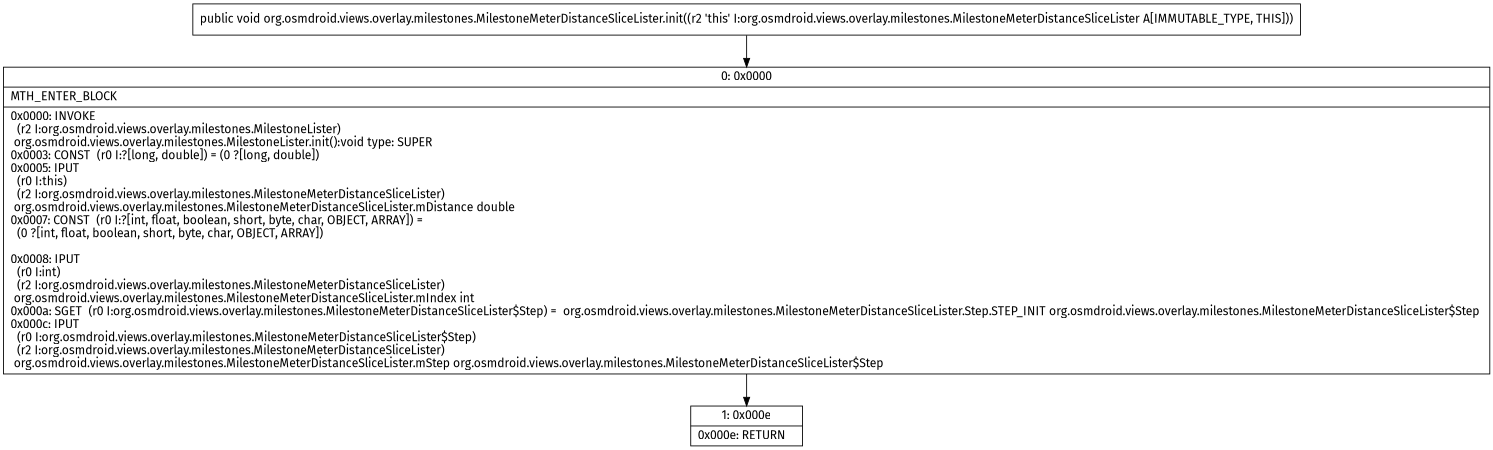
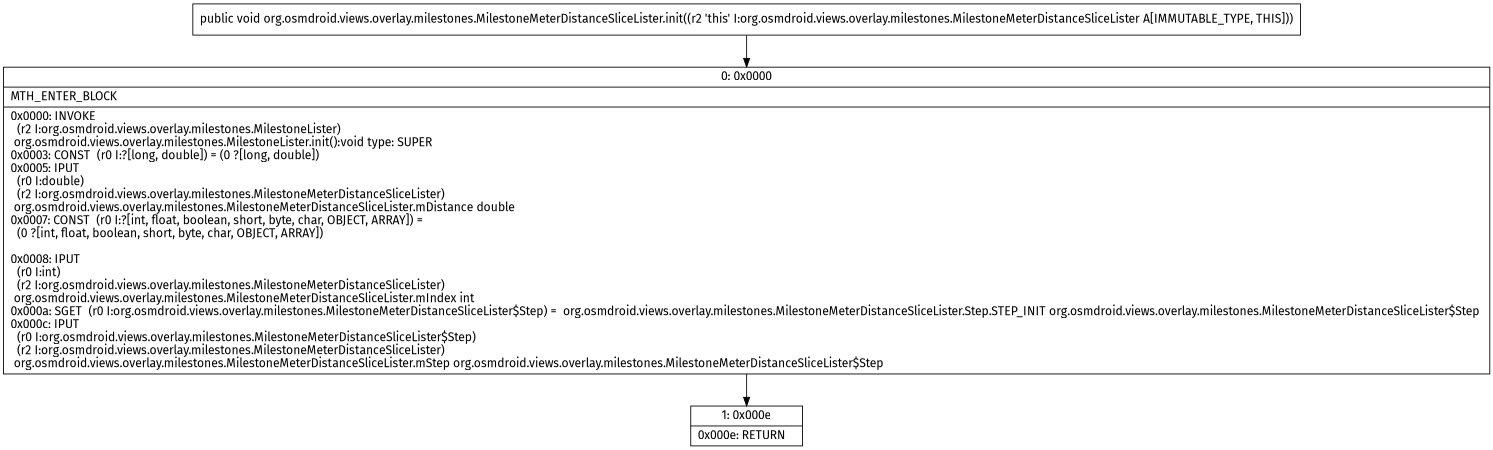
node "0: 0x0000": text "(r0 I:this)" -> "(r0 I:double)"
